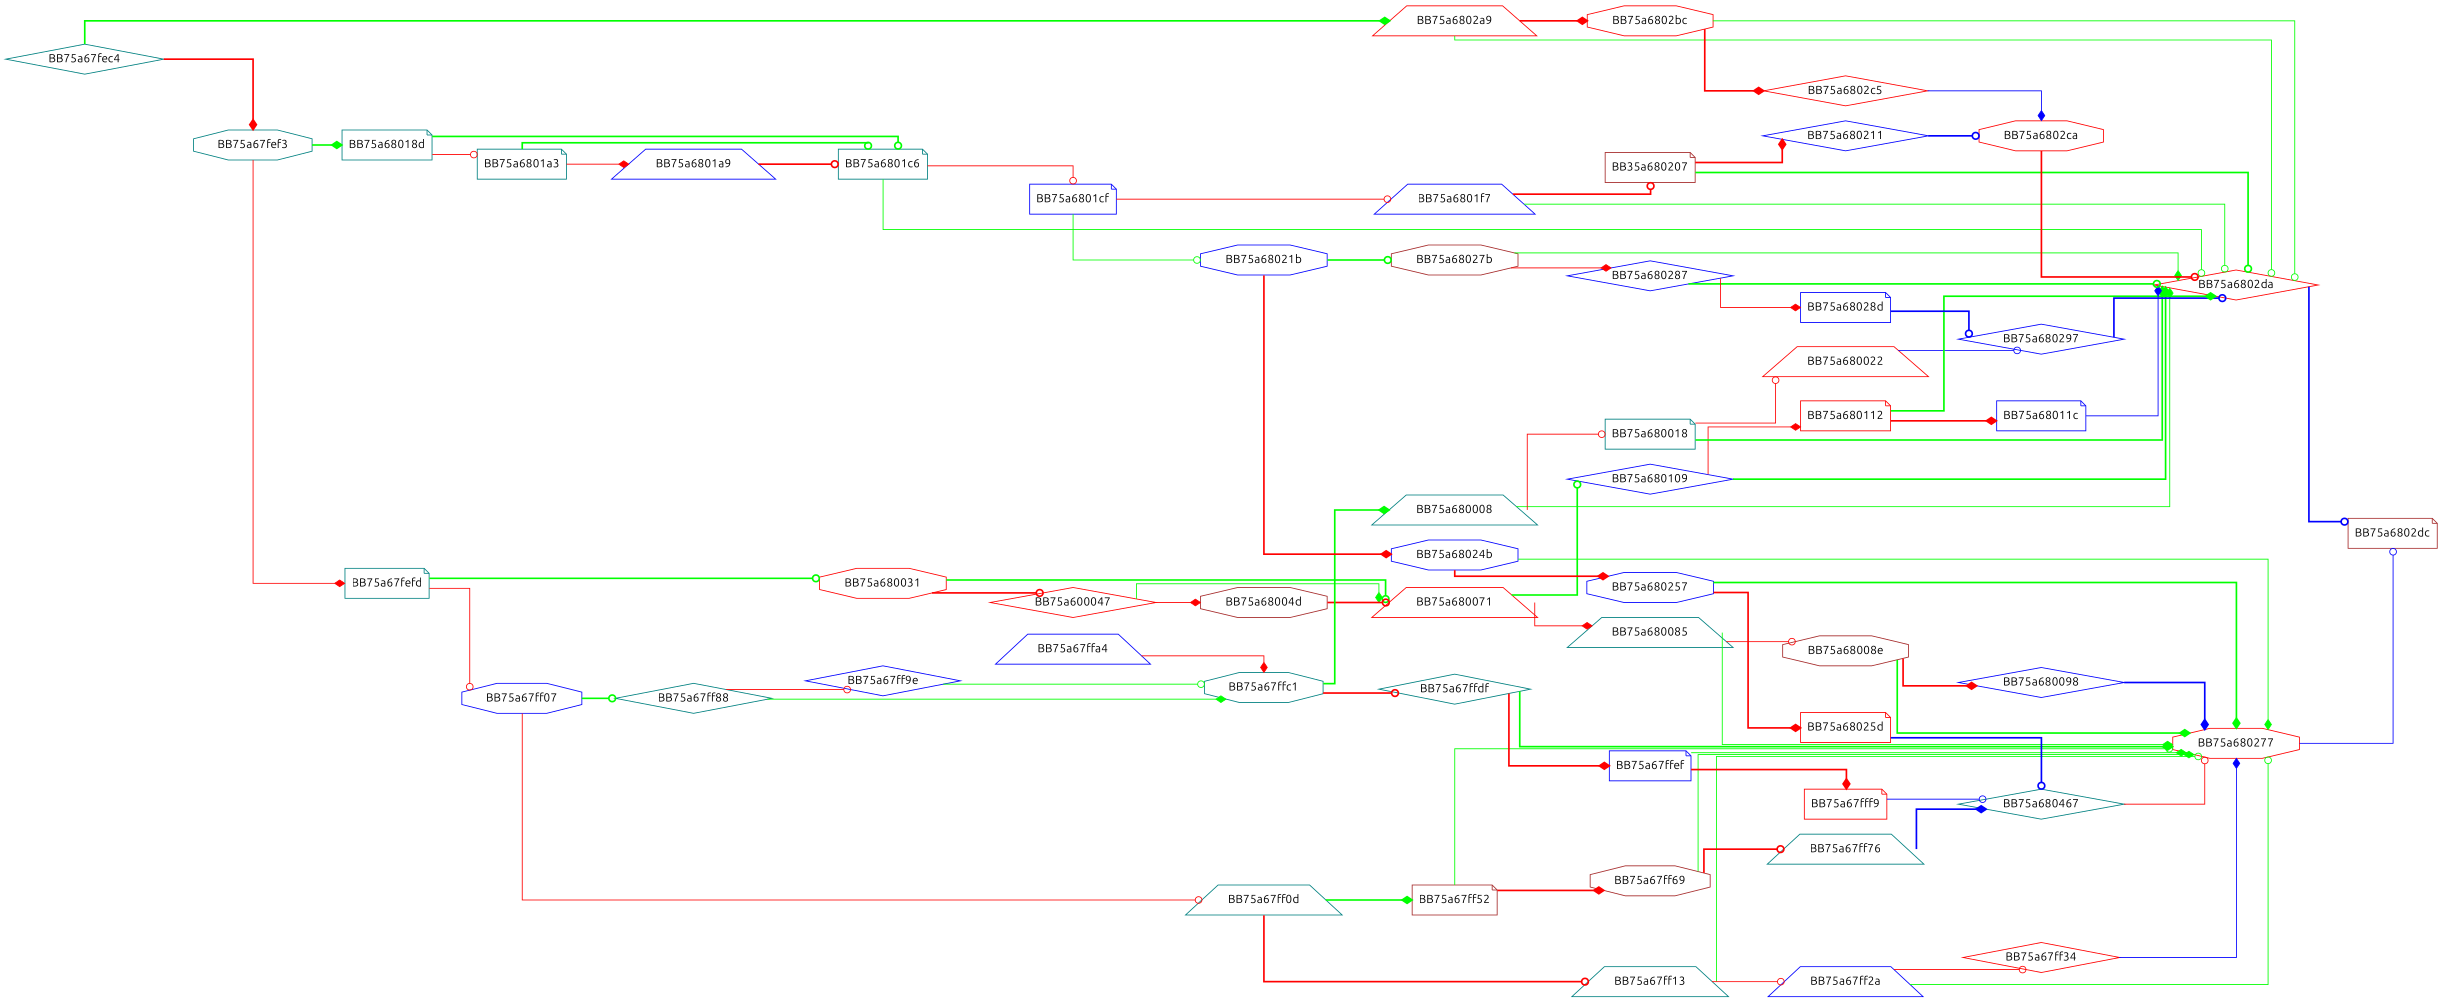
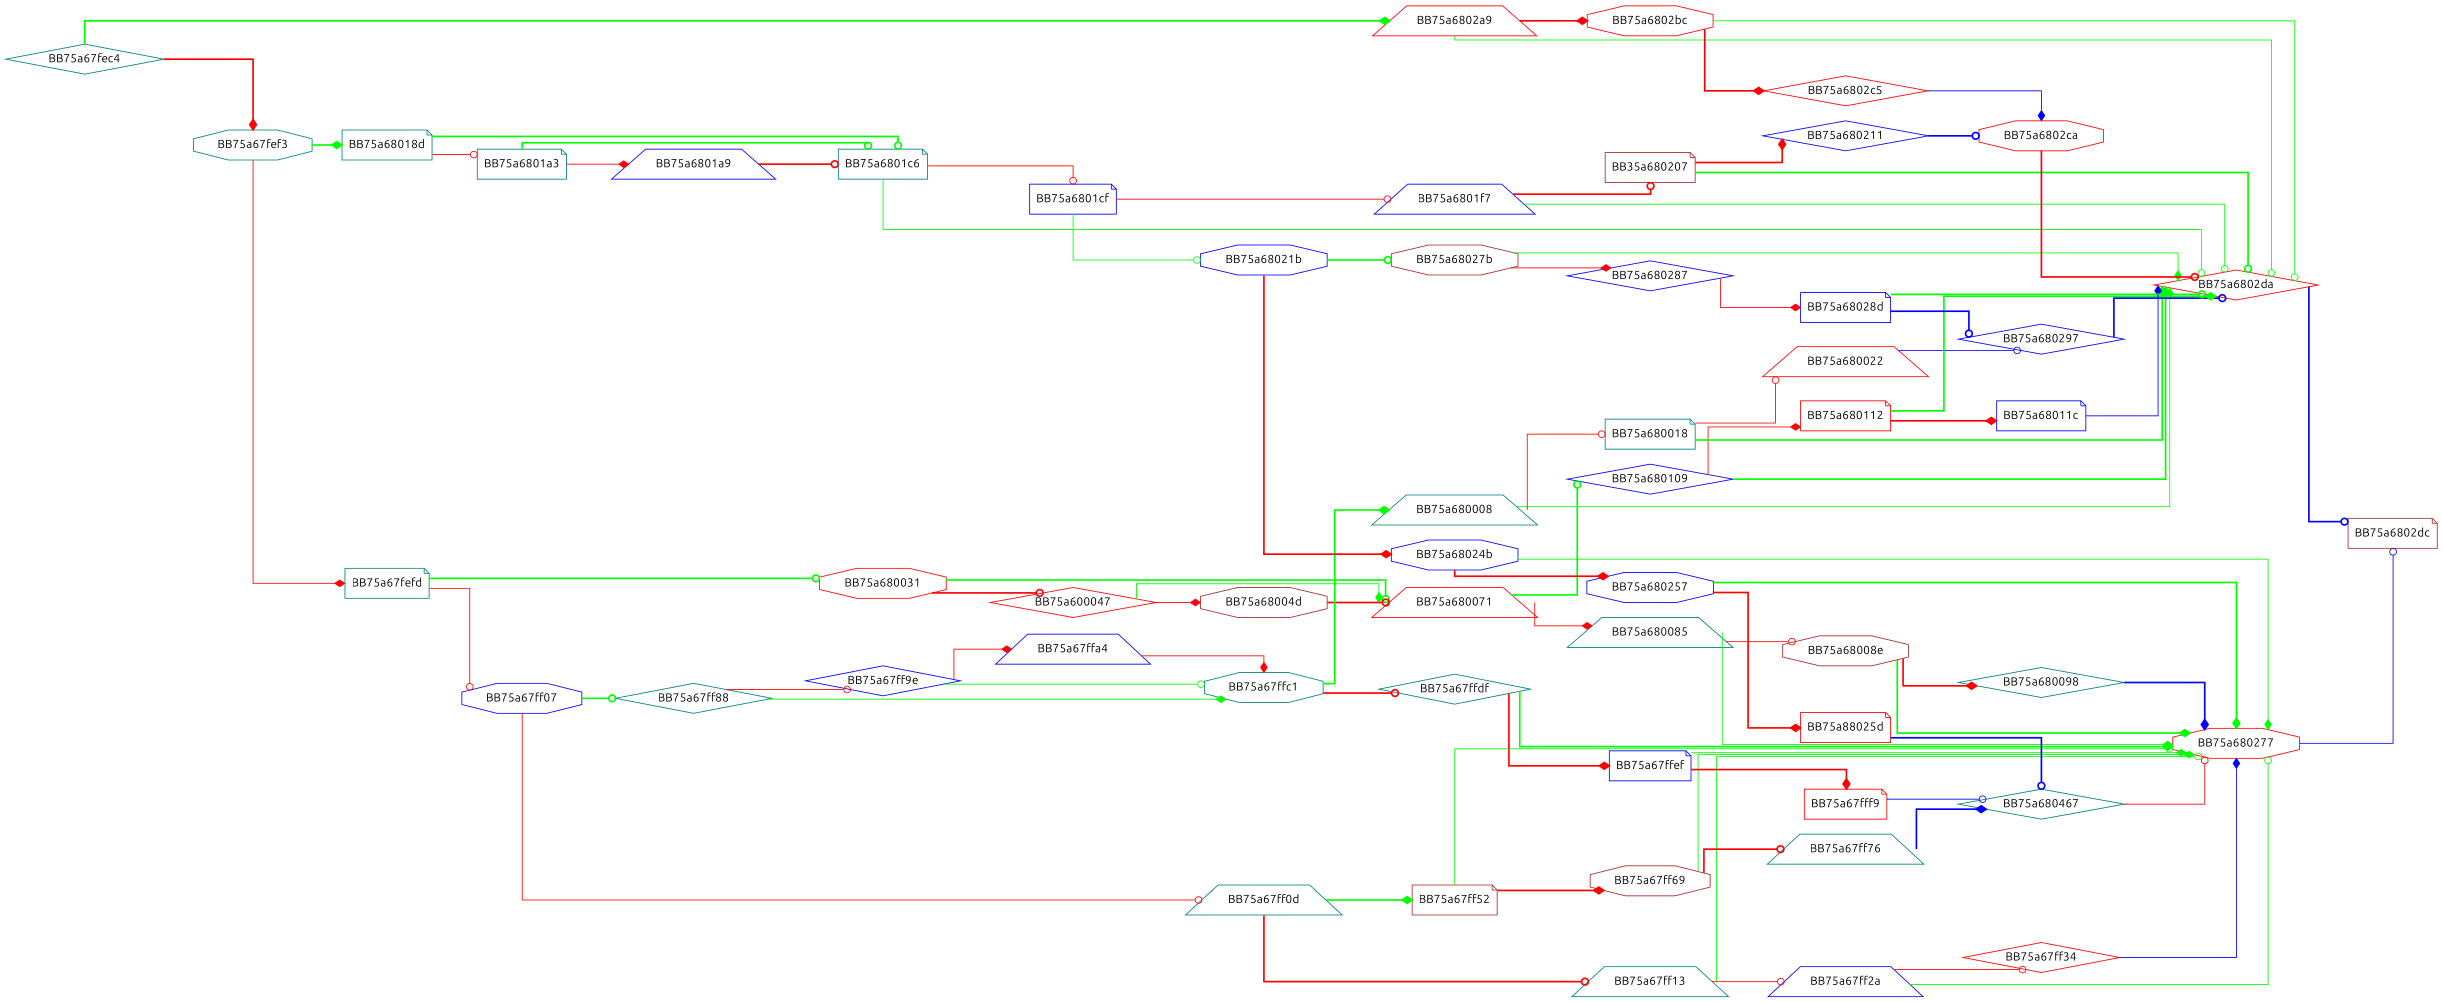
edge "BB75a680287" -> "BB75a6802da": now "BB75a68028d" -> "BB75a6802da"
edge "BB75a67ff9e" -> "BB75a67ffa4": added
node "BB75a680098": color blue -> teal
node "BB75a68025d": label "BB75a68025d" -> "BB75a88025d"
